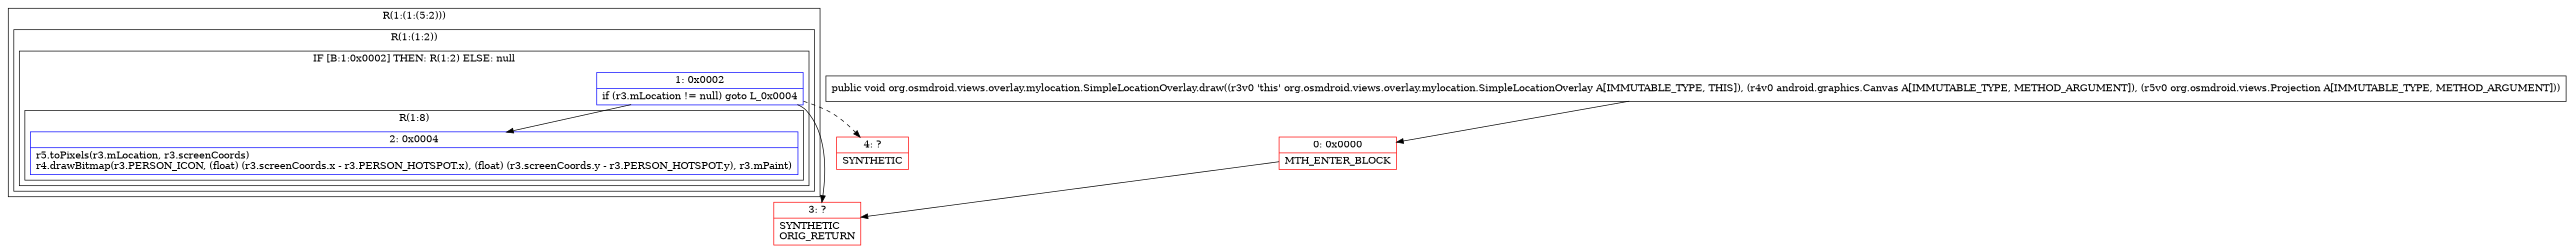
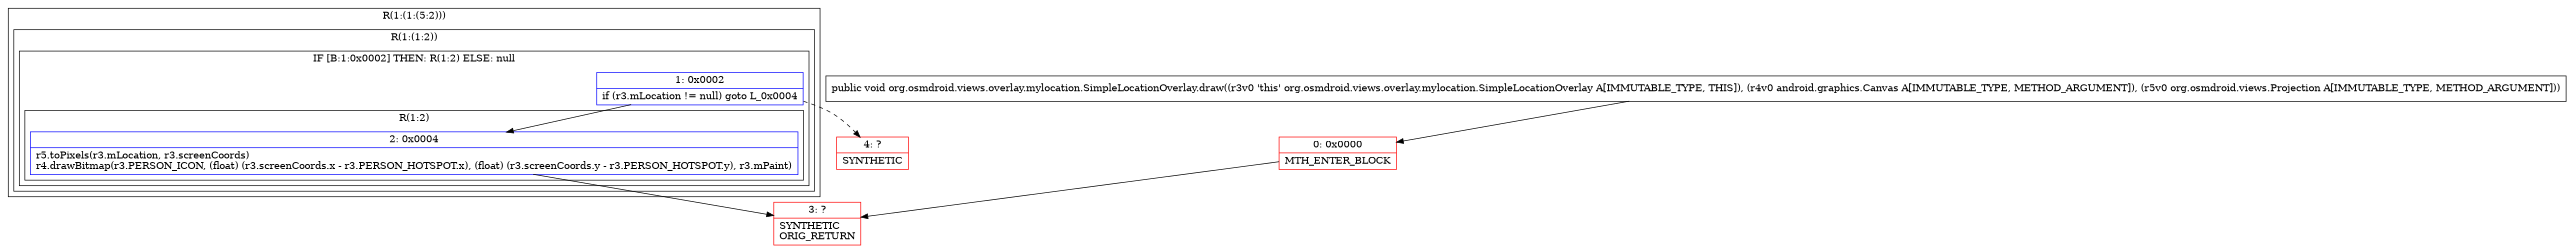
cluster "R(1:8)": label "R(1:8)" -> "R(1:2)"
edge "1: 0x0002" -> "3: ?": now "2: 0x0004" -> "3: ?"
